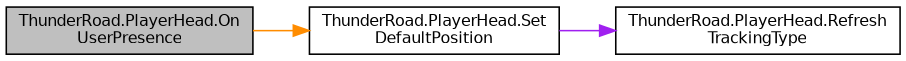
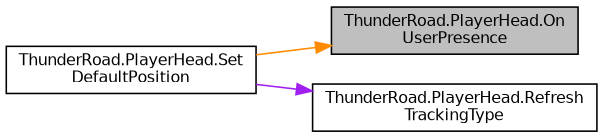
edge "ThunderRoad.PlayerHead.On UserPresence" -> "ThunderRoad.PlayerHead.Set DefaultPosition": reversed
